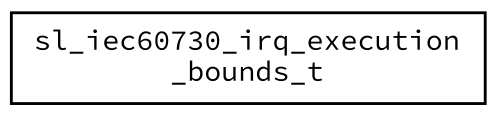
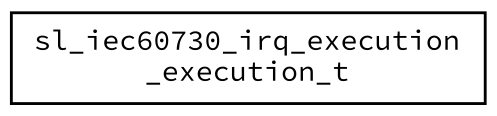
node "sl_iec60730_irq_execution _bounds_t": label "sl_iec60730_irq_execution _bounds_t" -> "sl_iec60730_irq_execution _execution_t"
